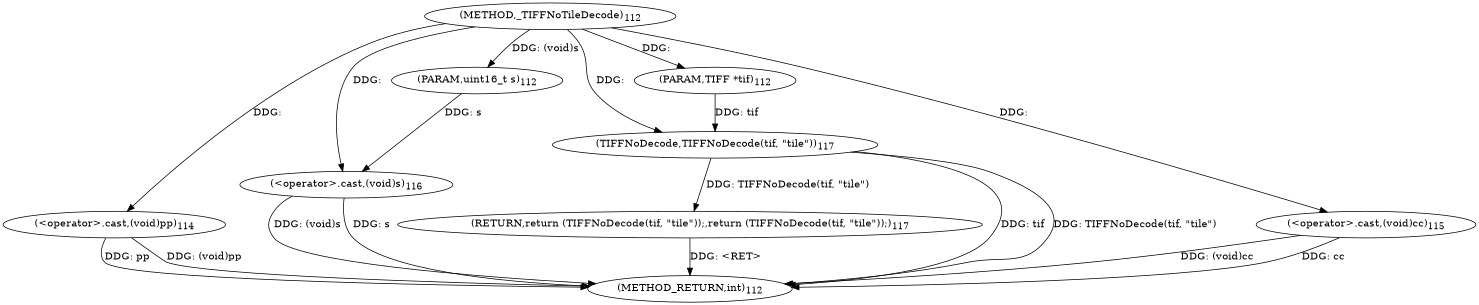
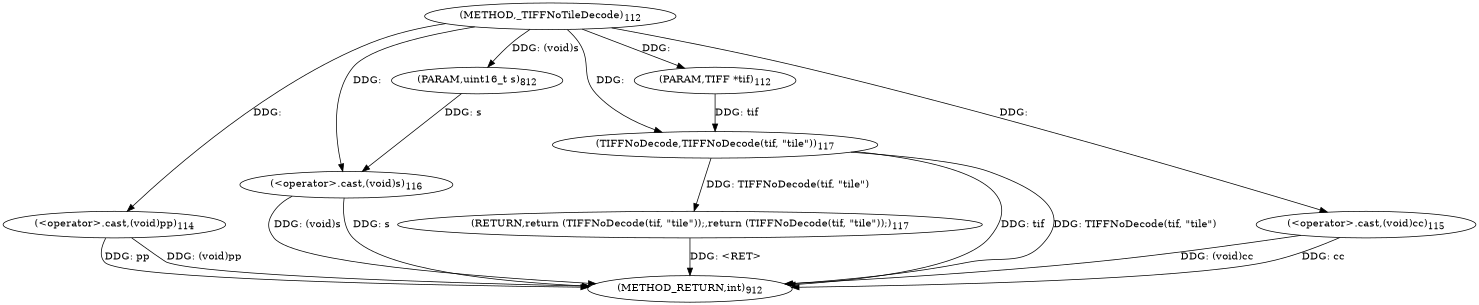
node "(PARAM,uint16_t s)": text "112" -> "812"
node "(METHOD_RETURN,int)": text "112" -> "912"
